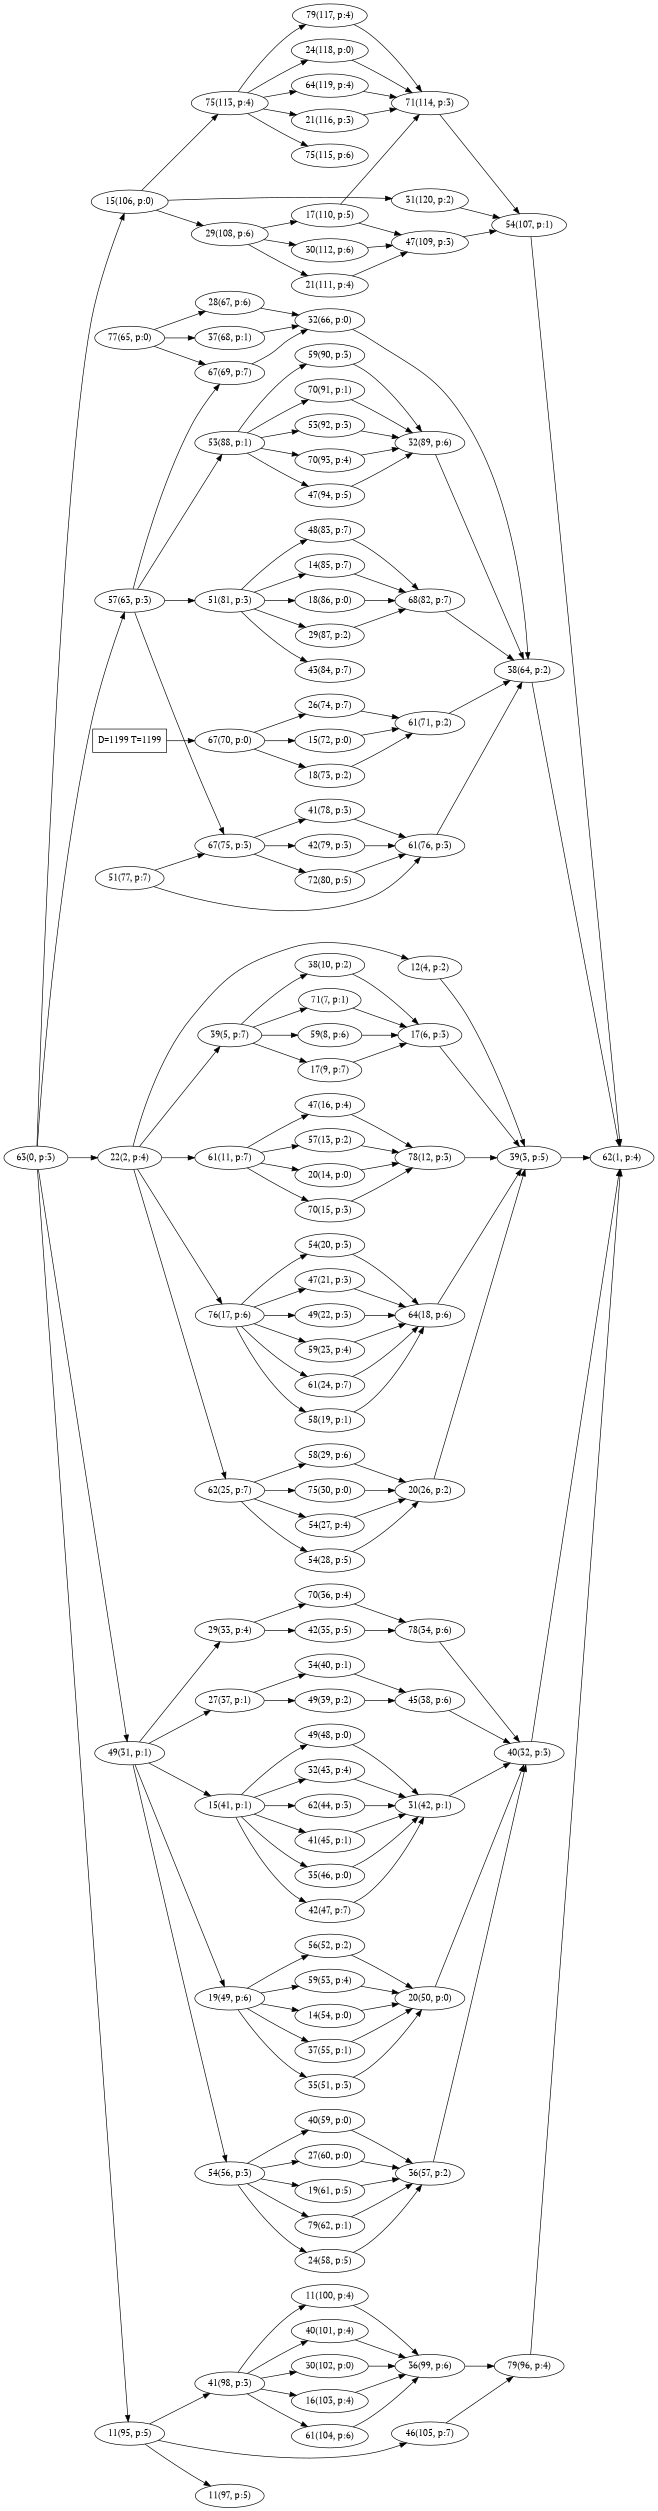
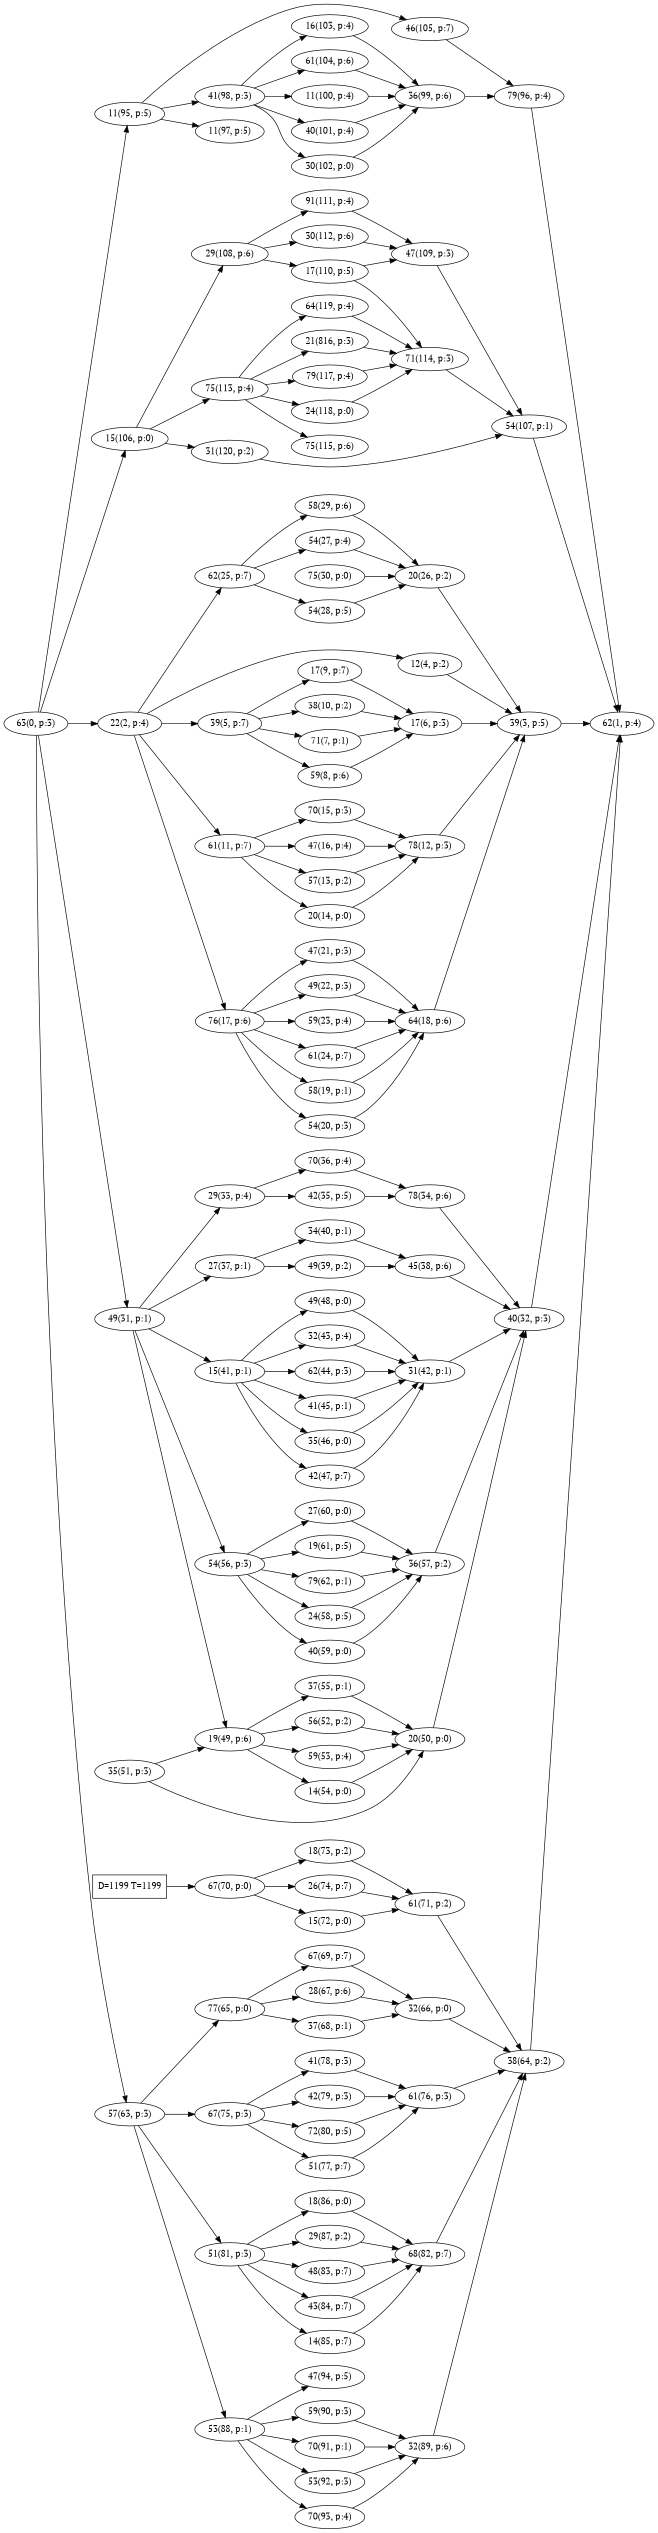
node "21(116, p:3)": label "21(116, p:3)" -> "21(816, p:3)"
node "21(111, p:4)": label "21(111, p:4)" -> "91(111, p:4)"
edge "47(94, p:5)" -> "32(89, p:6)": removed
edge "57(63, p:3)" -> "67(69, p:7)": now "57(63, p:3)" -> "77(65, p:0)"
edge "51(77, p:7)" -> "67(75, p:3)": reversed
edge "62(25, p:7)" -> "75(30, p:0)": removed
edge "19(49, p:6)" -> "35(51, p:3)": reversed
edge "43(84, p:7)" -> "68(82, p:7)": added
